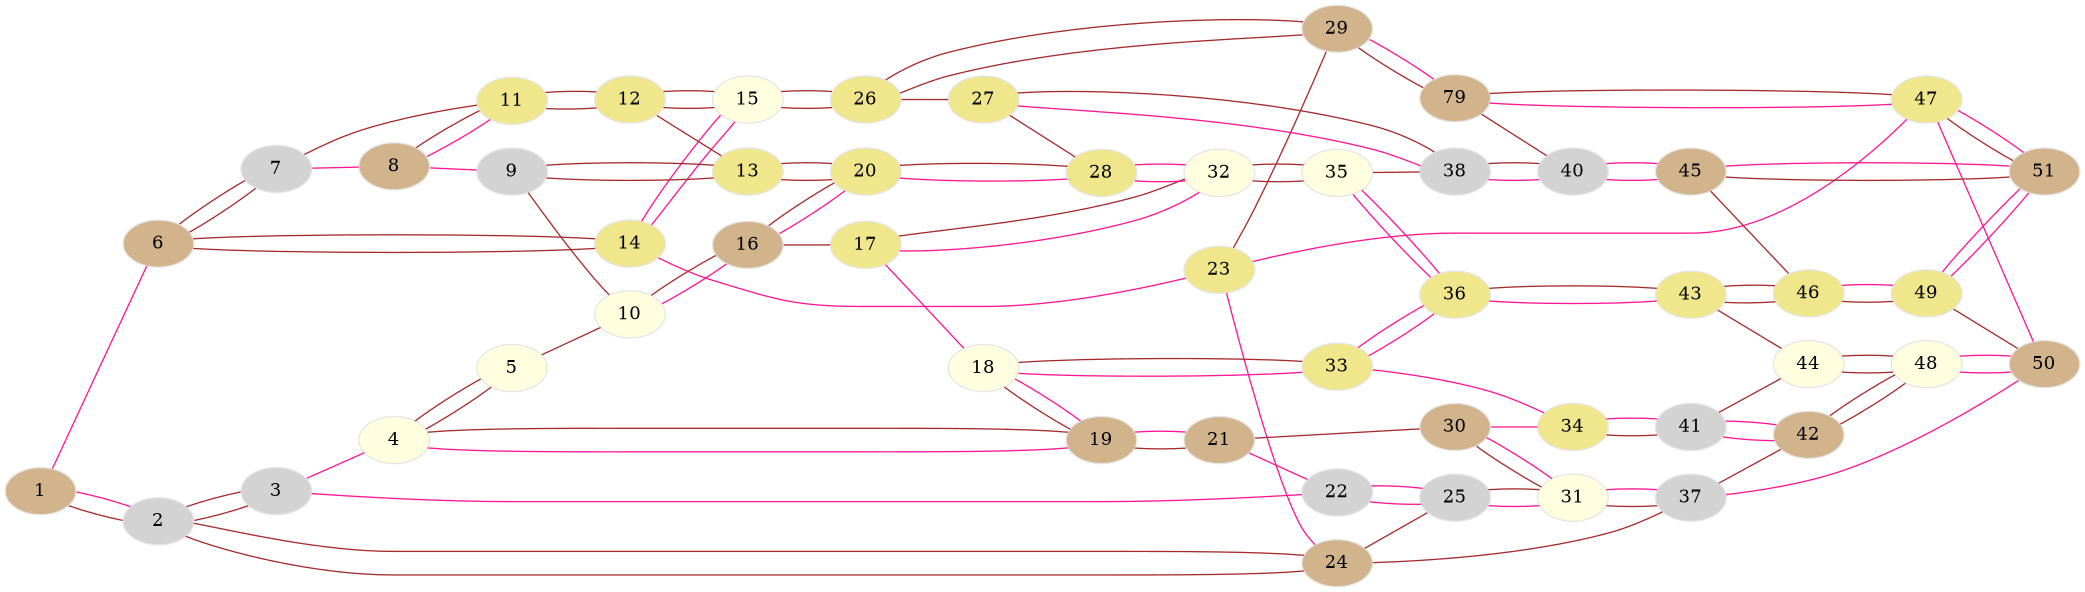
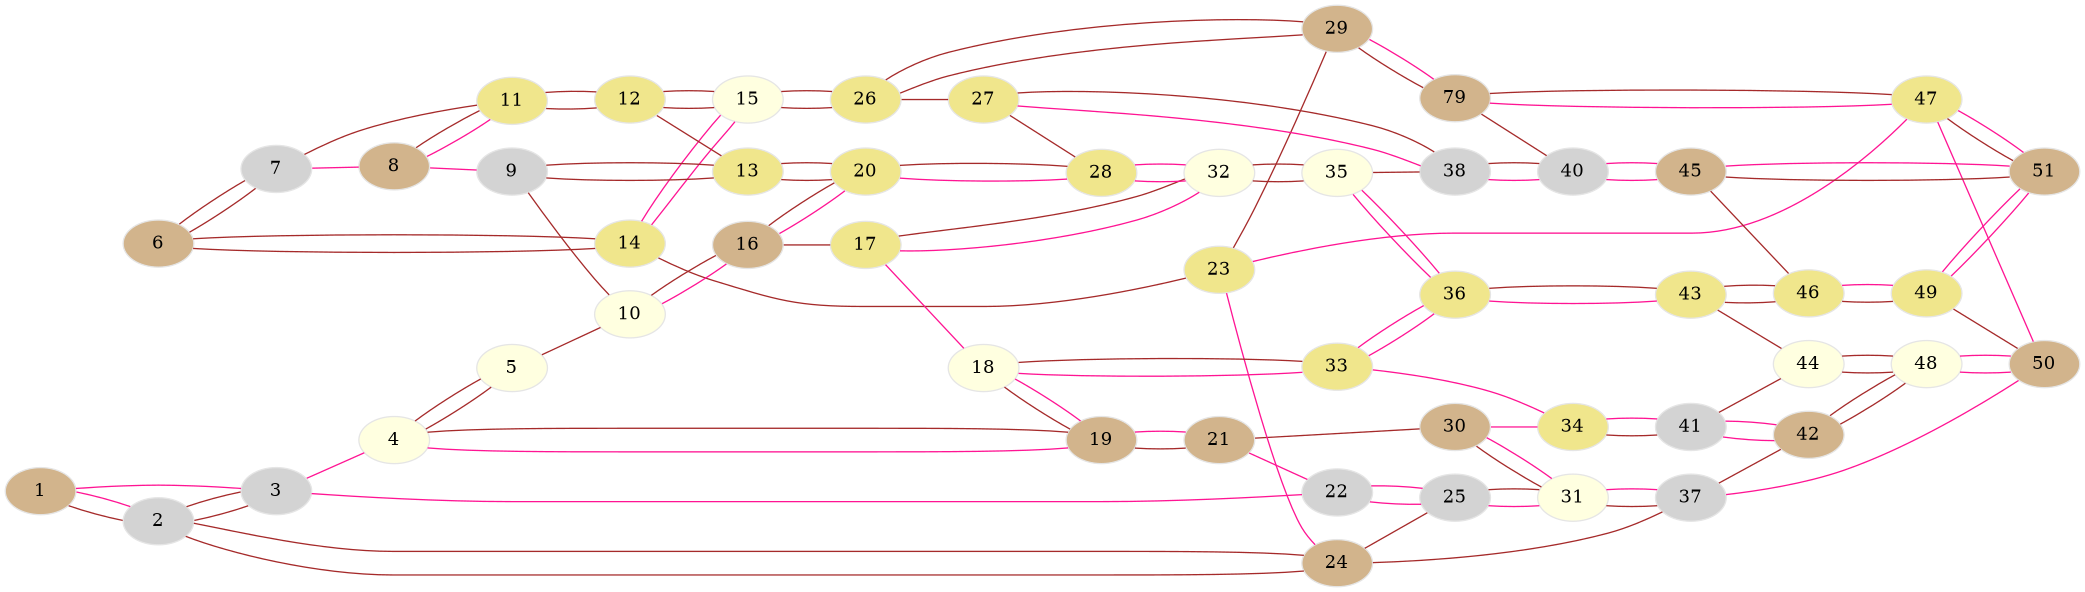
edge "14" -- "23": color deeppink -> brown
edge "6" -- "1": now "3" -- "1"
